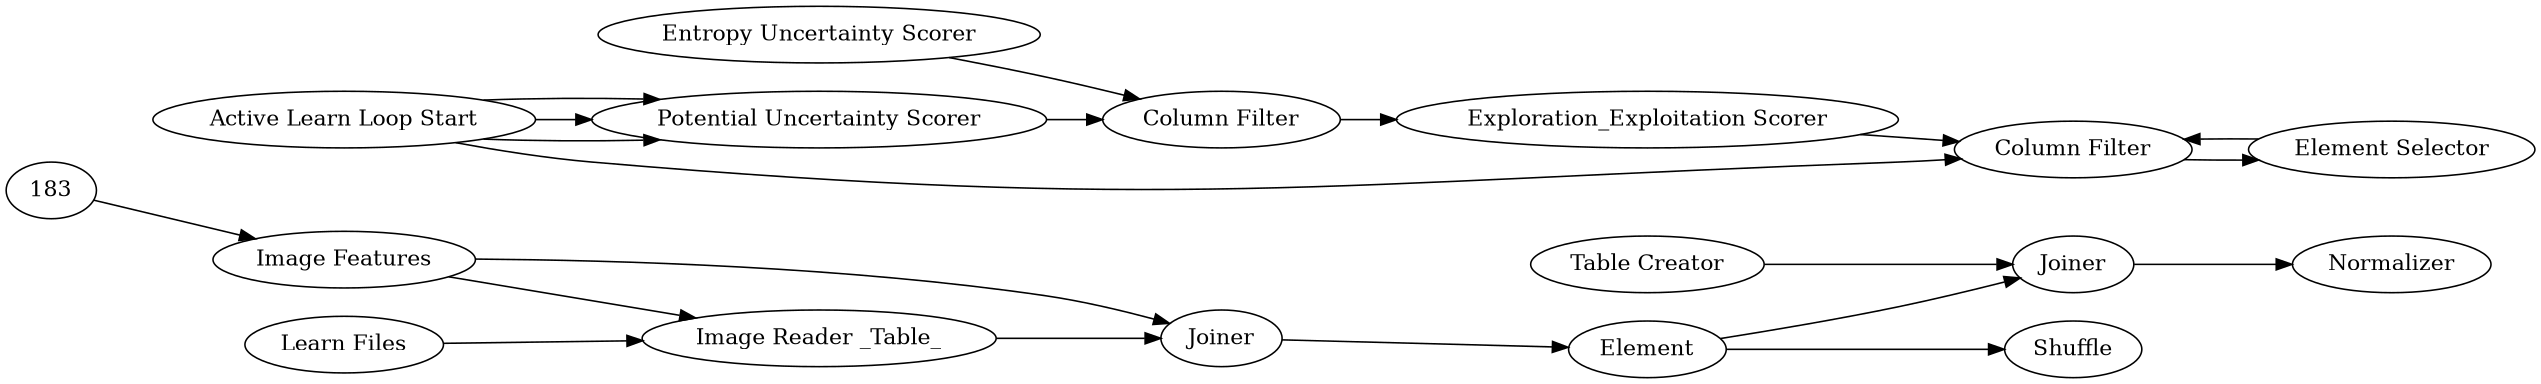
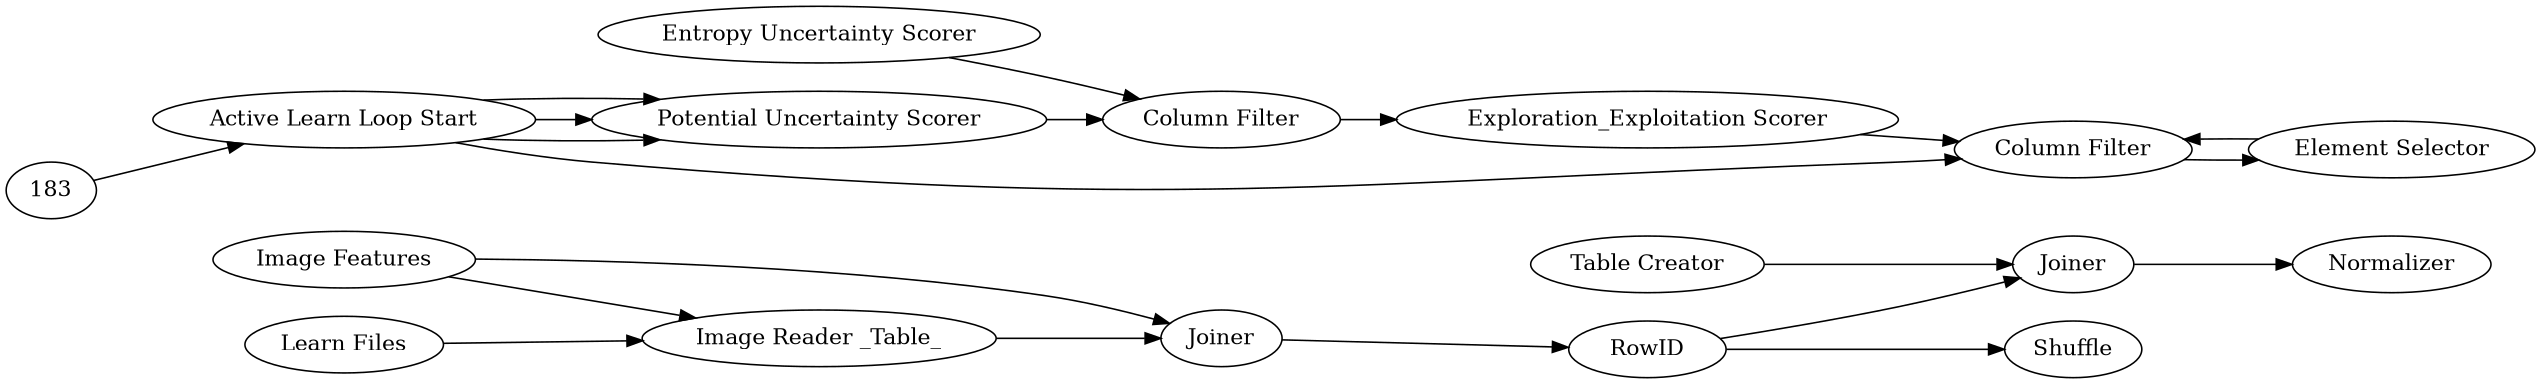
edge "183" -> "Image Features": now "183" -> "Active Learn Loop Start"
node "Element": label "Element" -> "RowID"
